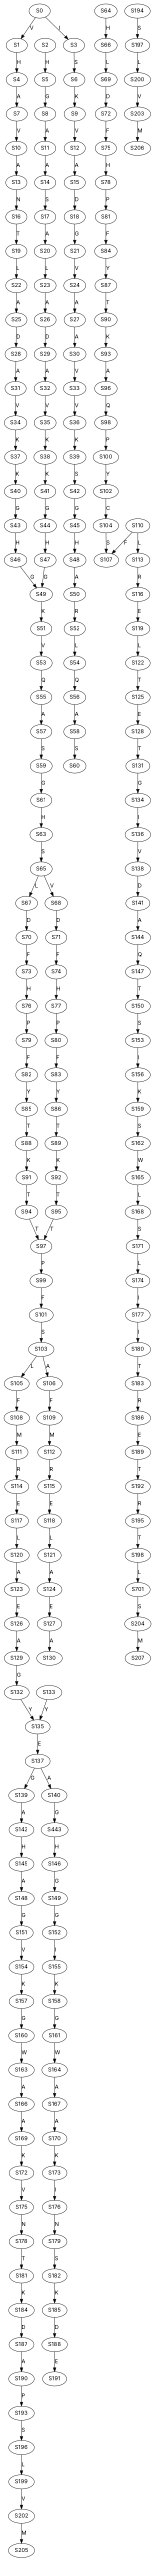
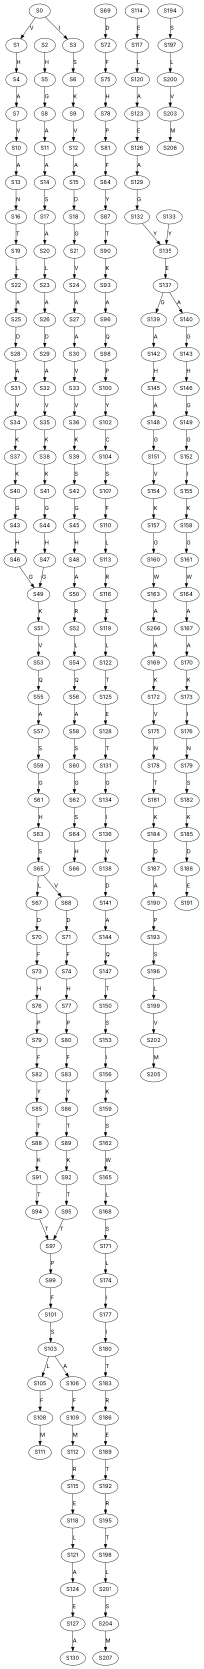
edge "S66" -> "S69": removed, label "L"
edge "S110" -> "S107": reversed
node "S62": added
edge "S111" -> "S114": removed, label "R"
node "S701": label "S701" -> "S201"
node "S443": label "S443" -> "S143"
node "S166": label "S166" -> "S266"
